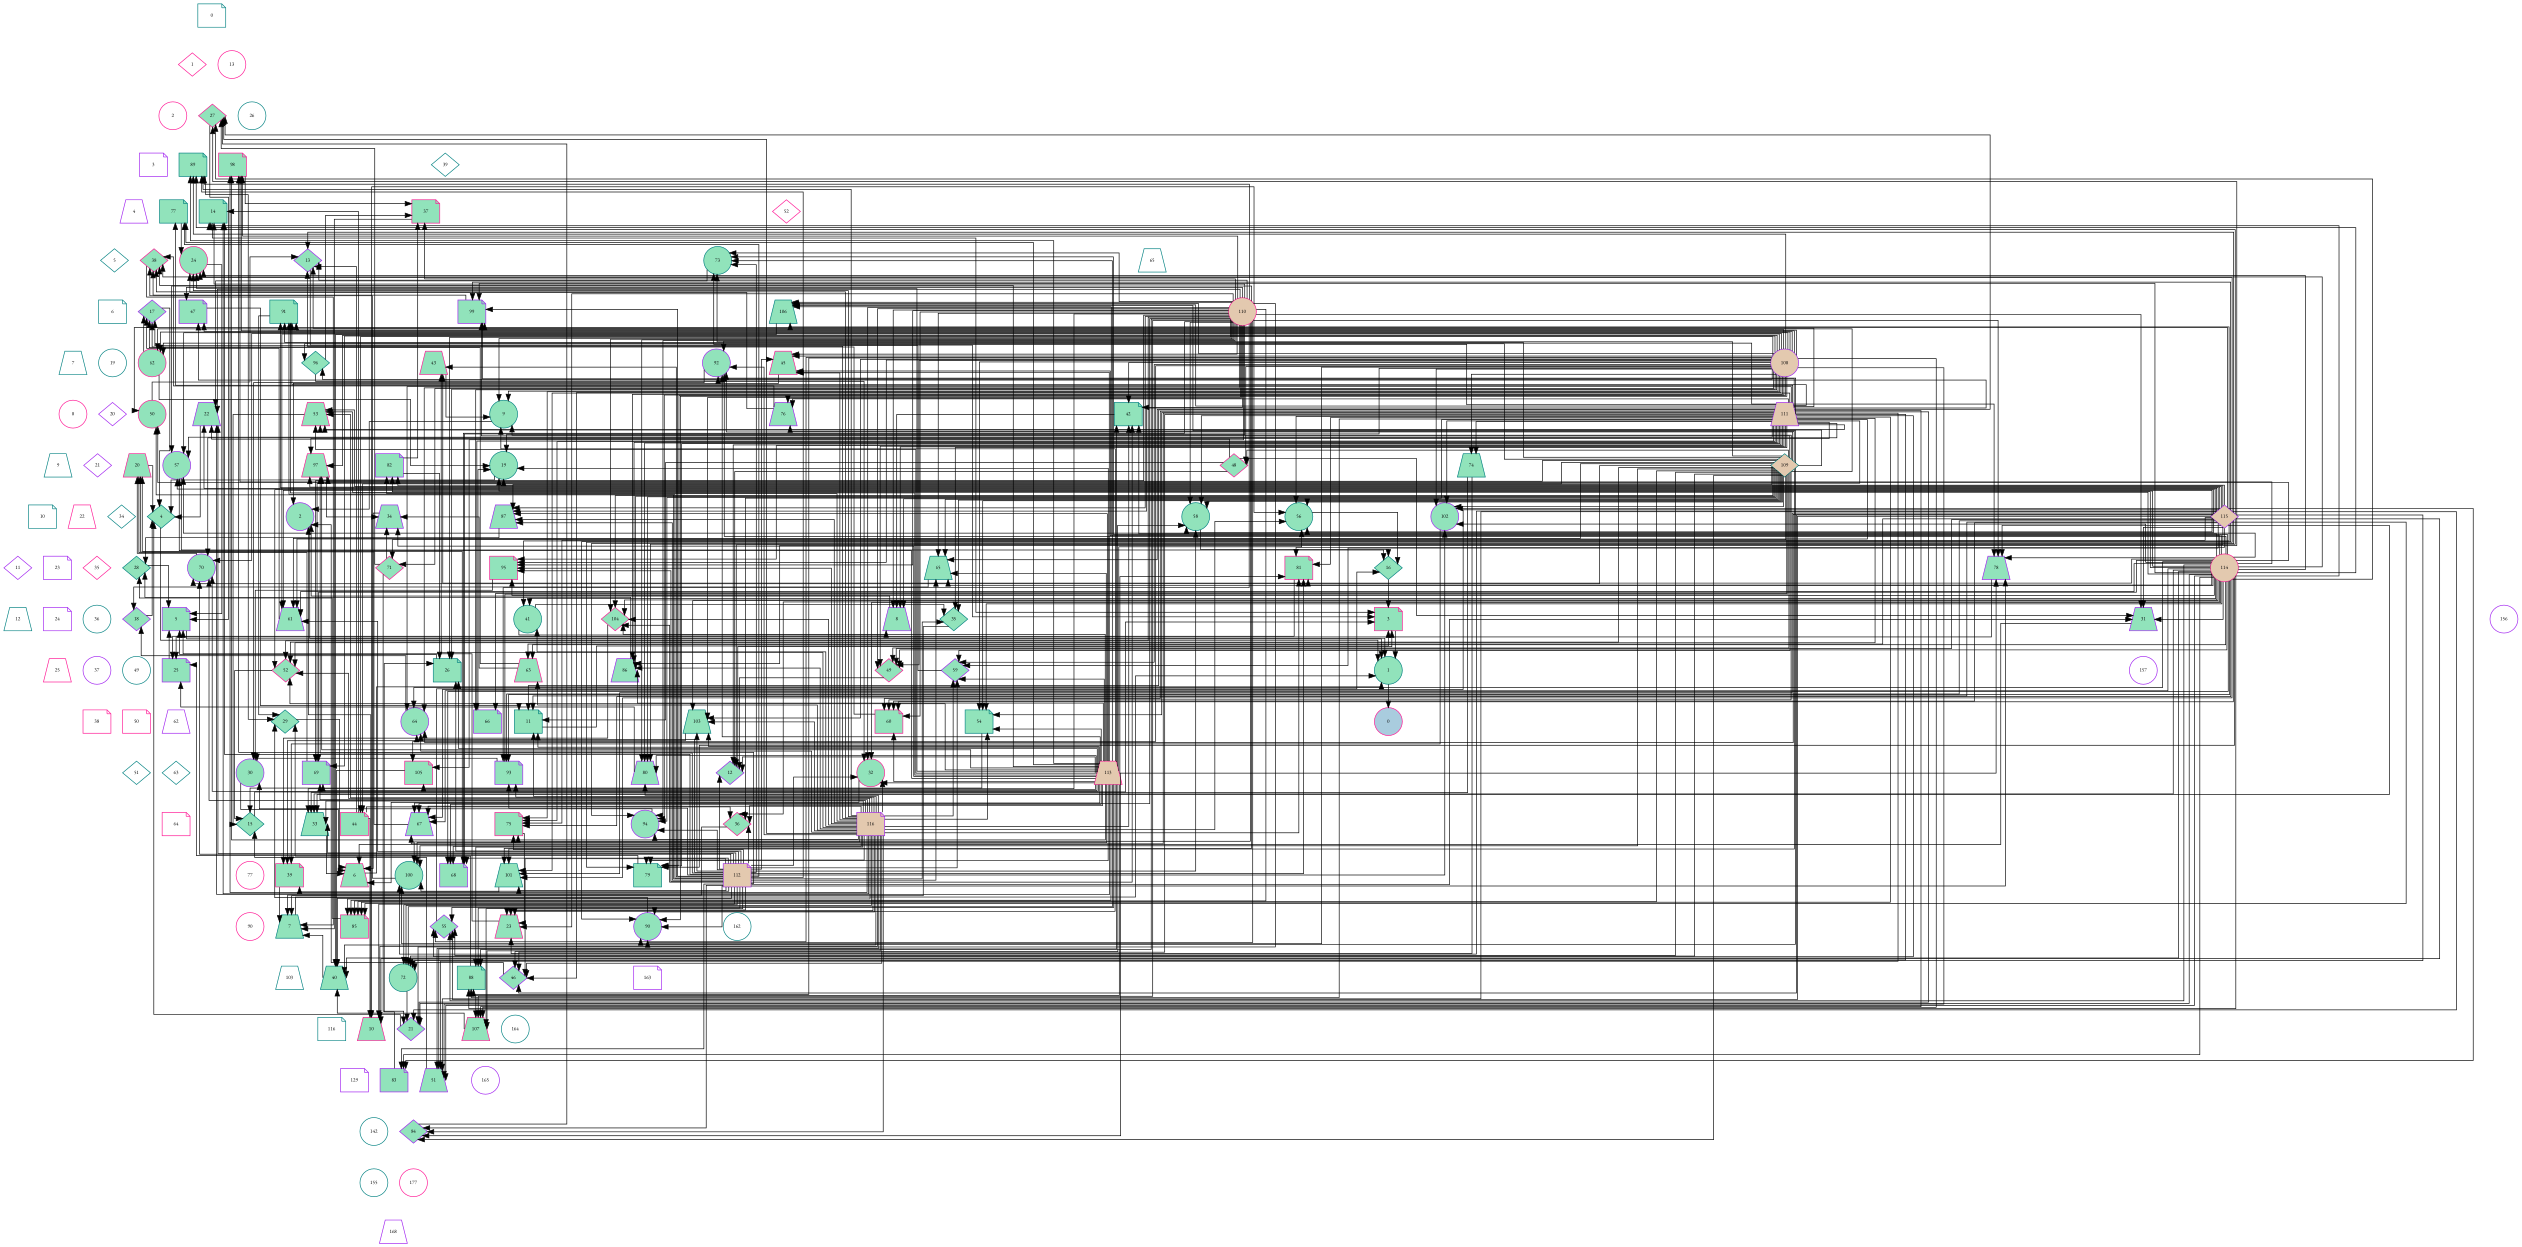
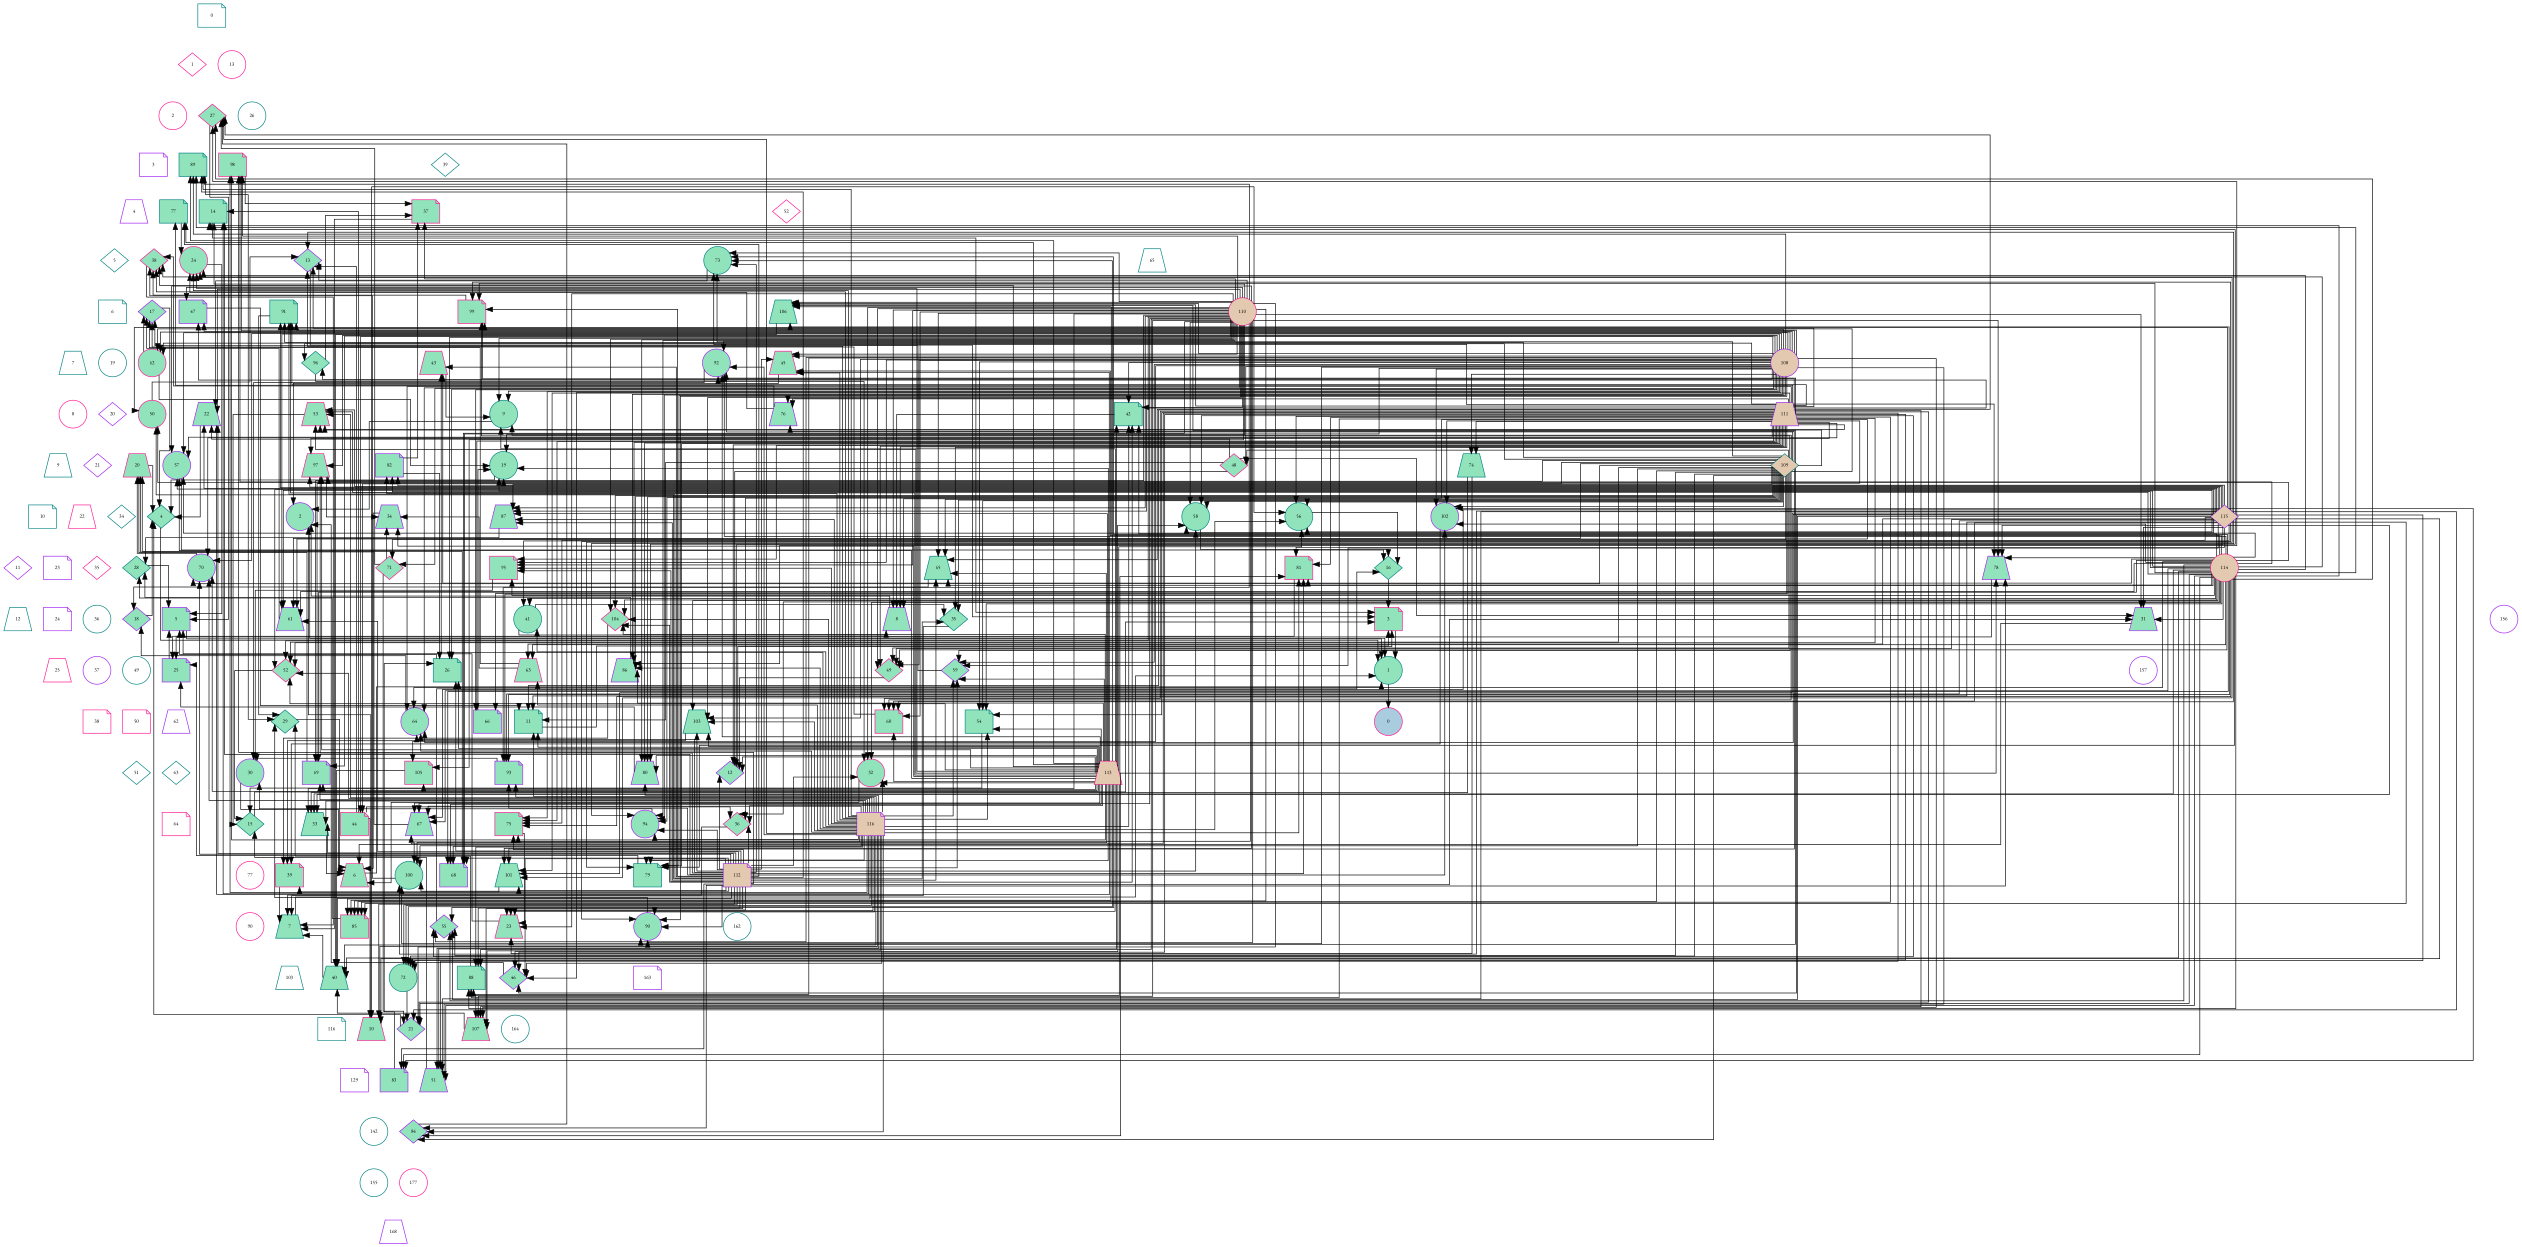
node "99": color purple -> deeppink
node "165": removed
